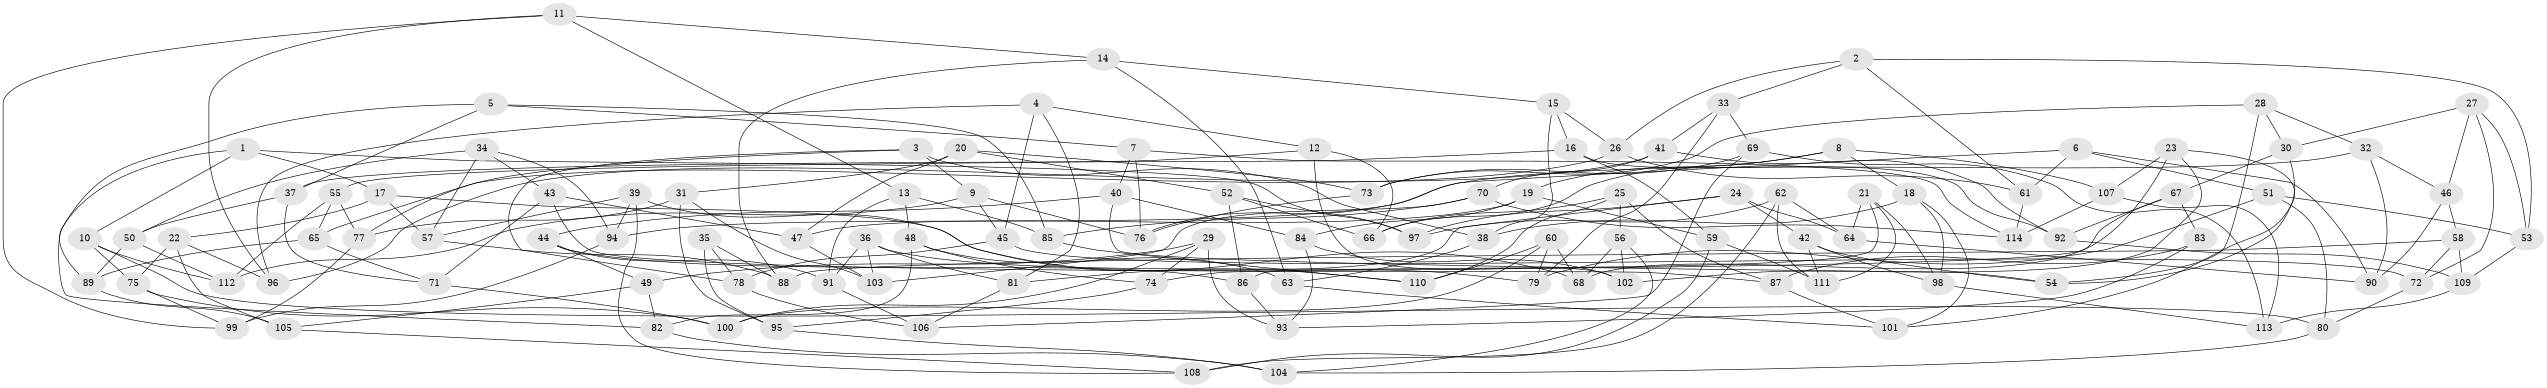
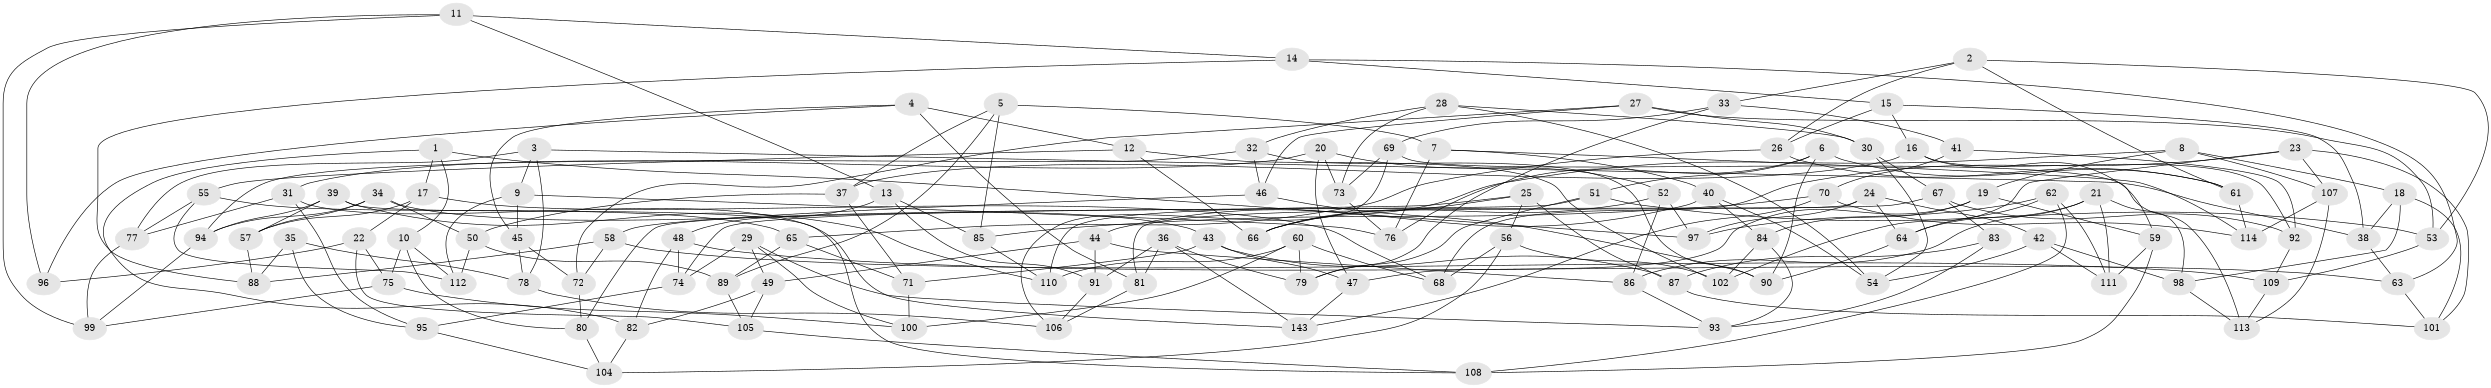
edge "41" -- "96": removed
node "103": label "103" -> "143"
